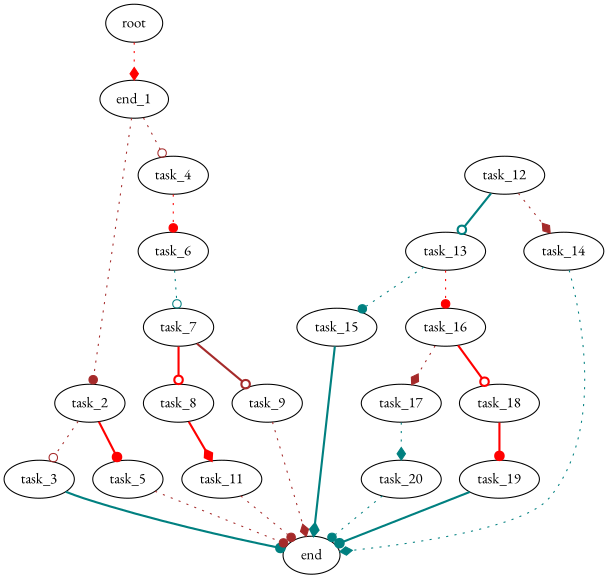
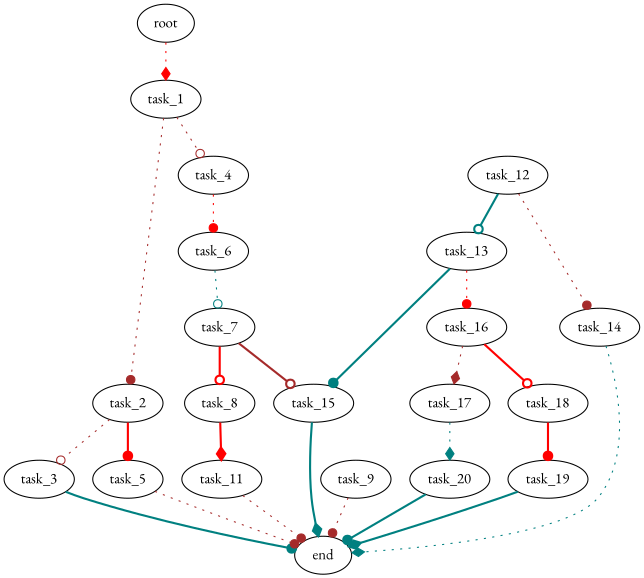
node "end_1": label "end_1" -> "task_1"
edge "task_12" -> "task_14": arrowhead diamond -> dot
edge "task_13" -> "task_15": style dotted -> bold
edge "task_7" -> "task_9": now "task_7" -> "task_15"
edge "task_9" -> "end": arrowhead diamond -> dot
edge "task_20" -> "end": style dotted -> bold
edge "task_19" -> "end": arrowhead dot -> diamond
